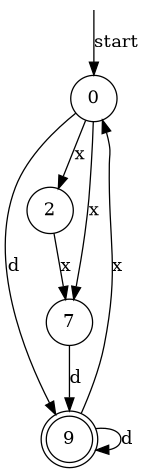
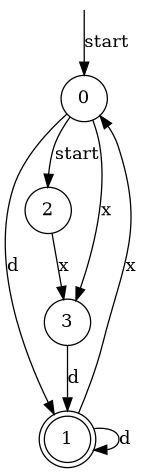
edge "0" -> "2": label "x" -> "start"
node "7": label "7" -> "3"
node "9": label "9" -> "1"
